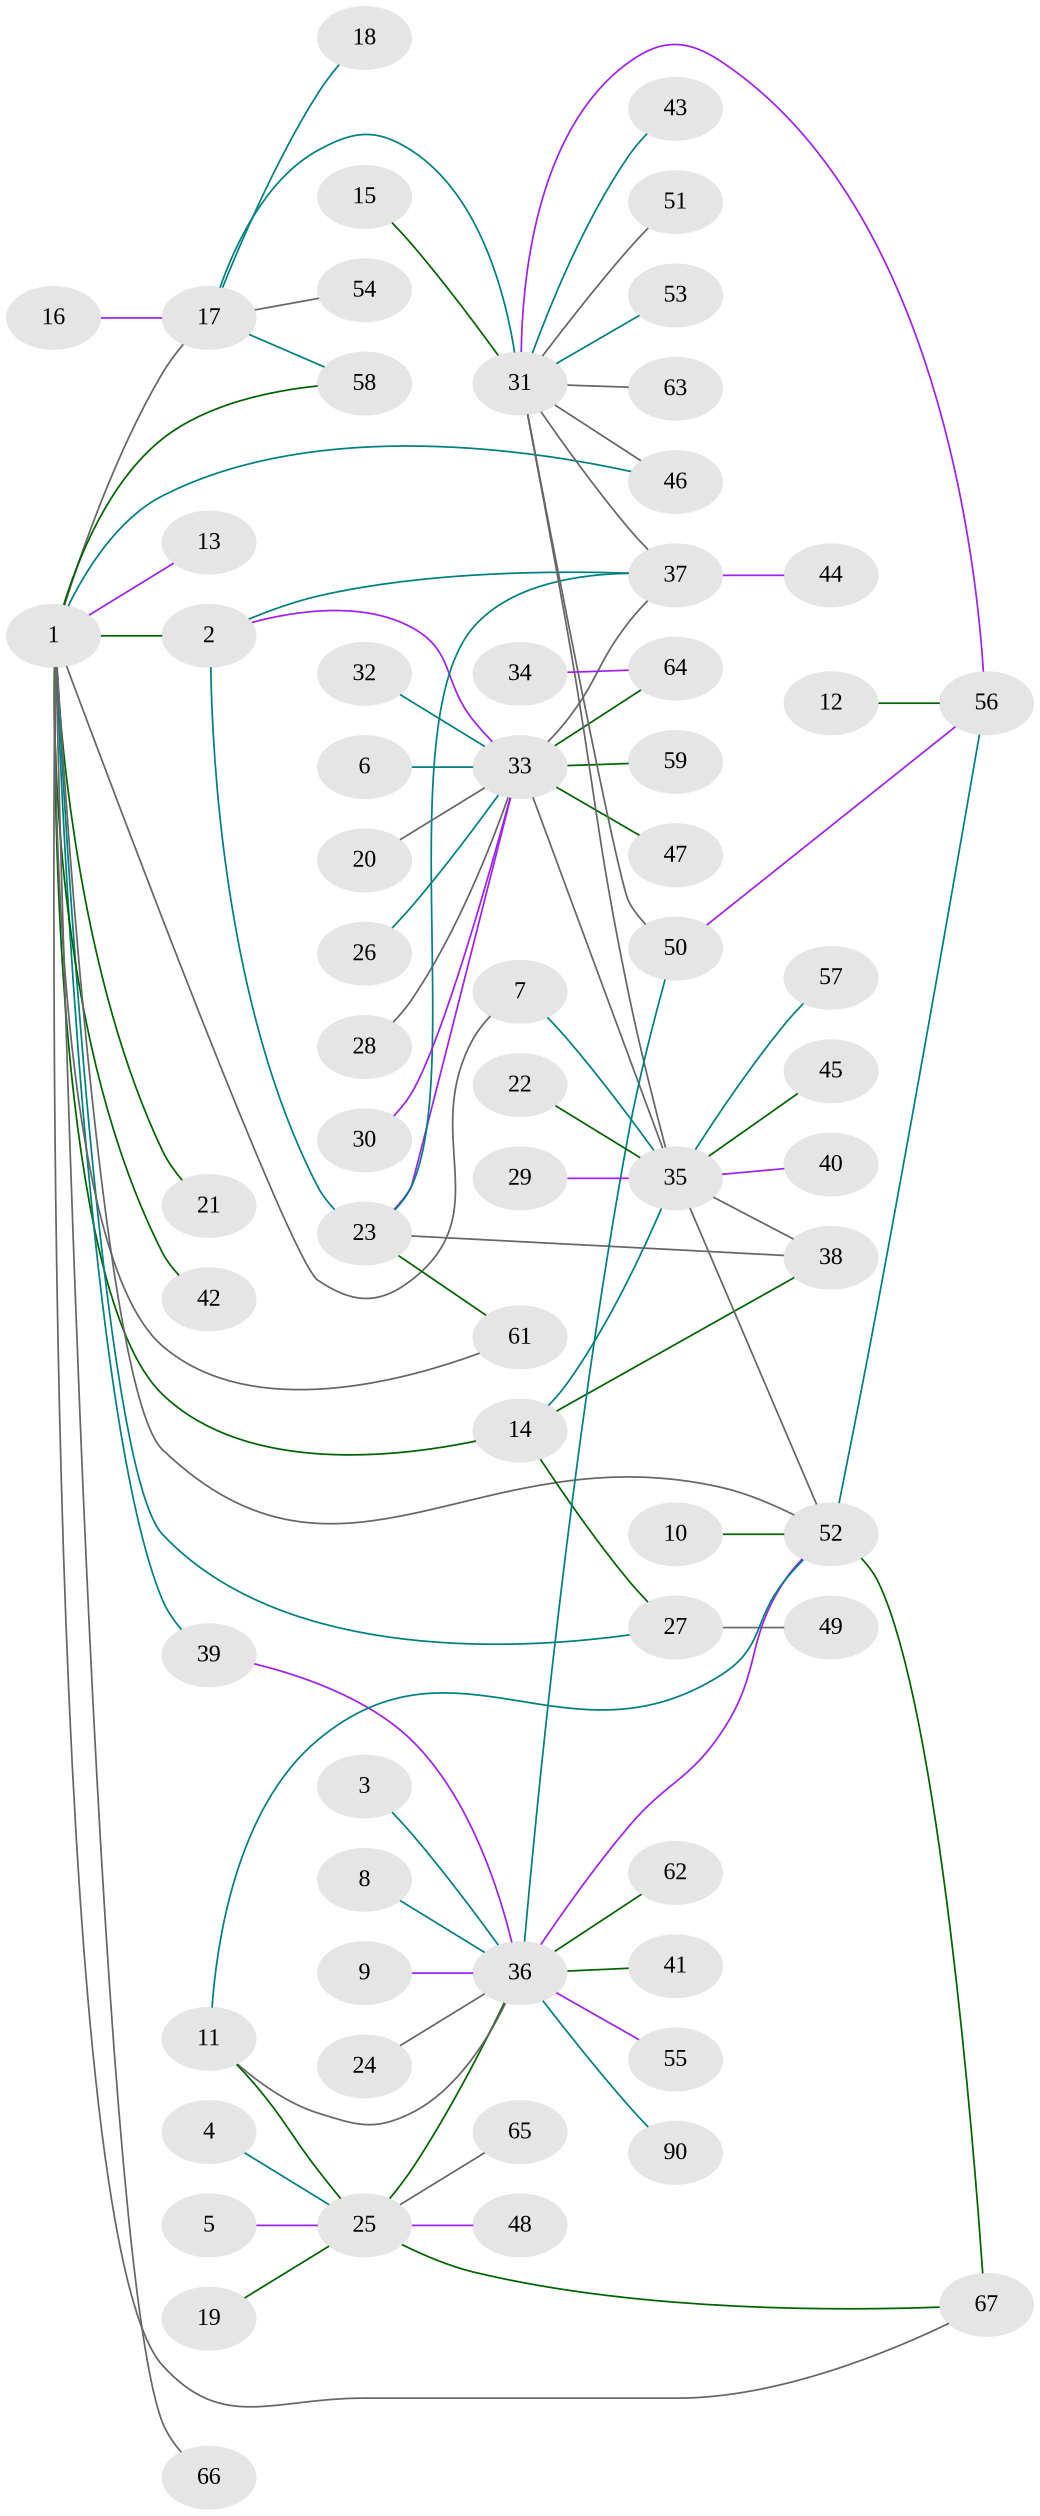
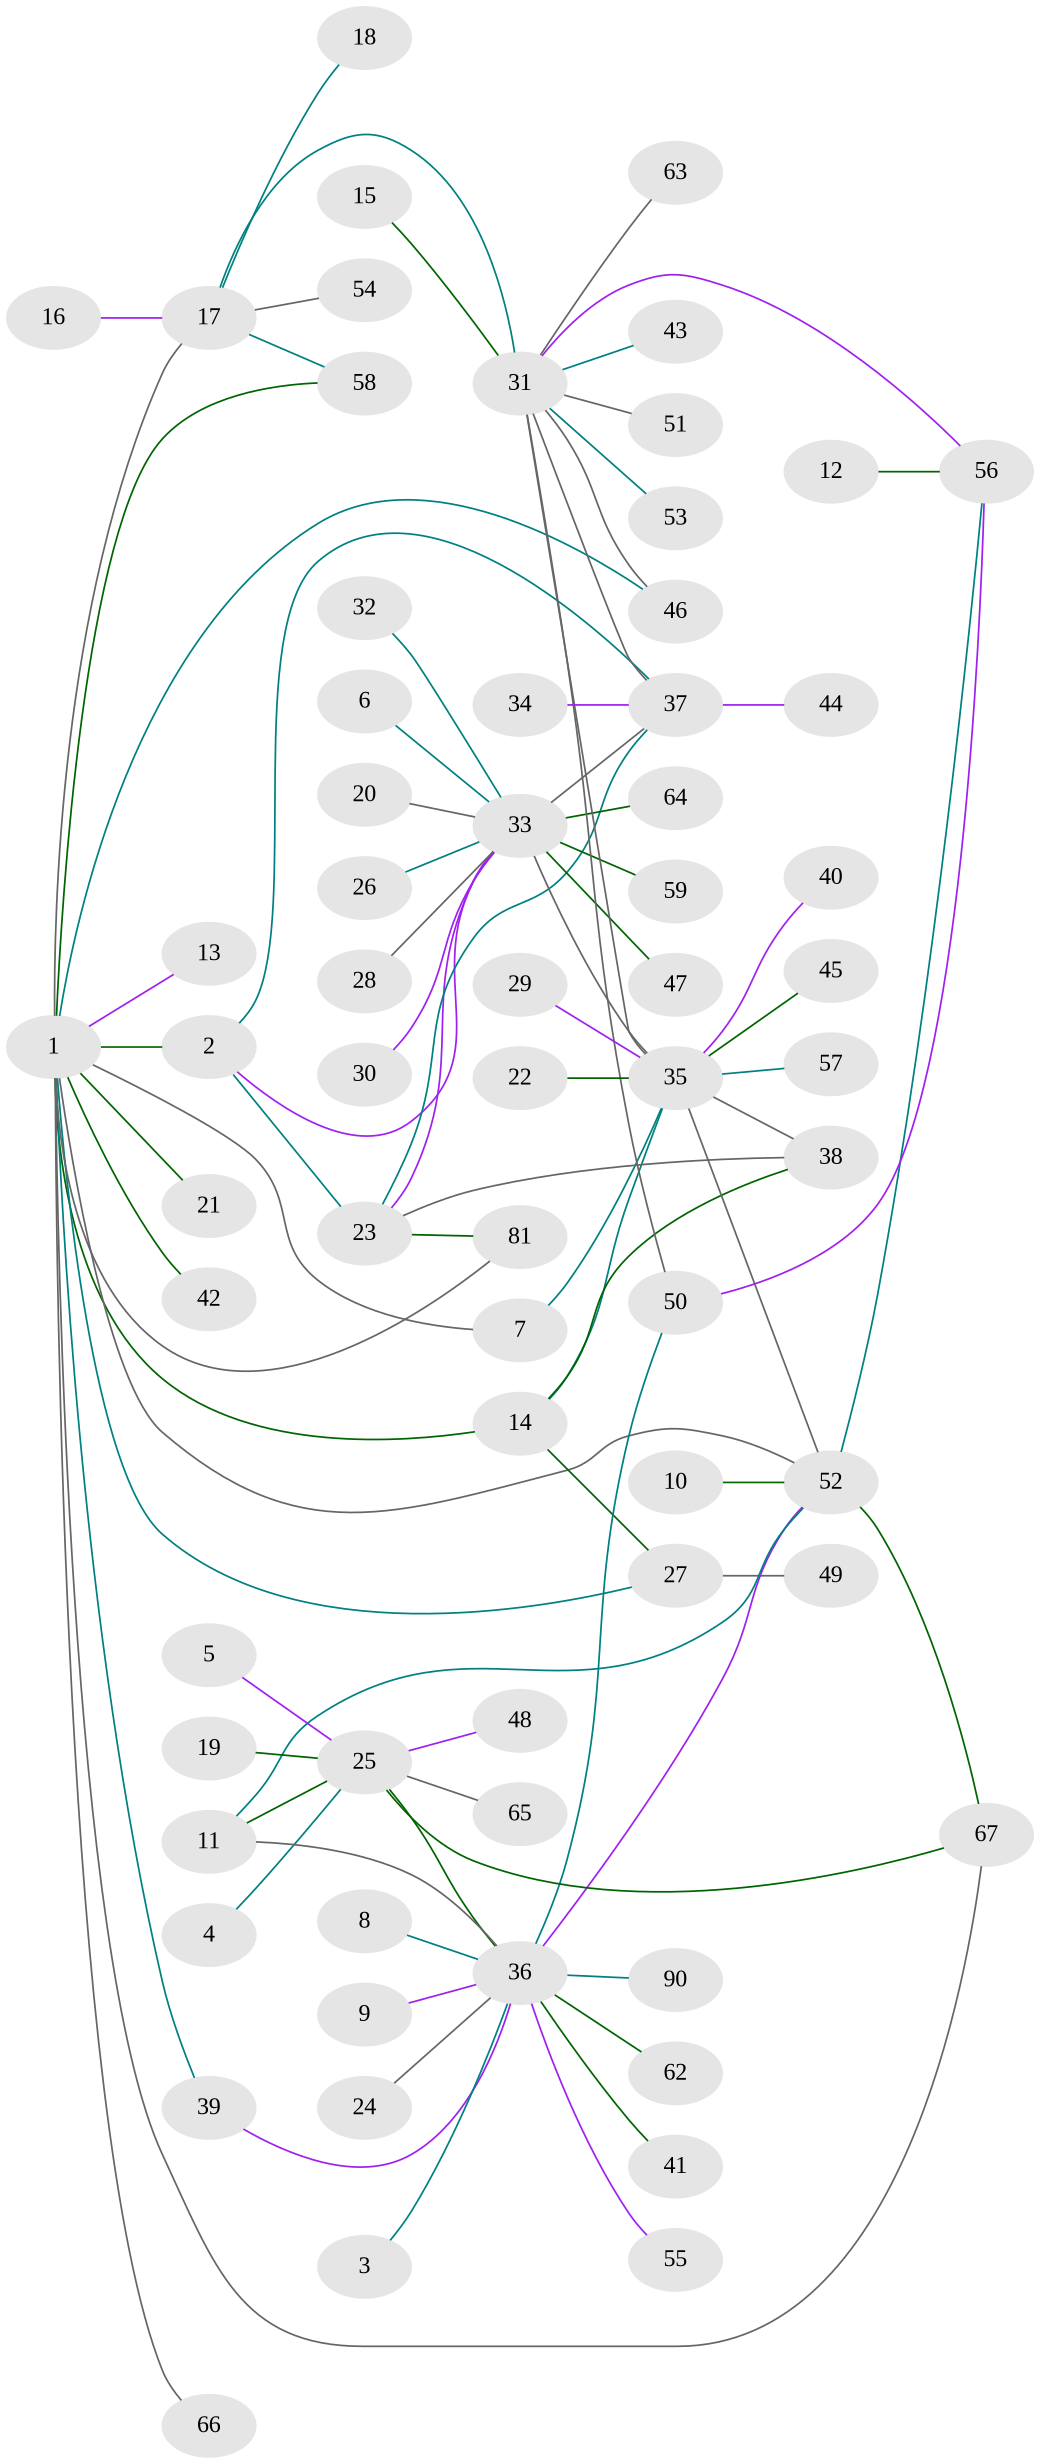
edge "64" -- "34": now "37" -- "34"
node "61": label "61" -> "81"
